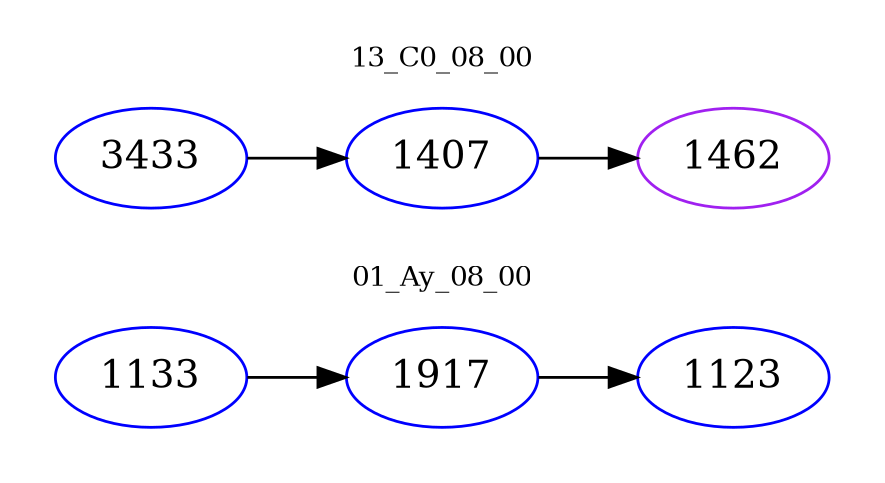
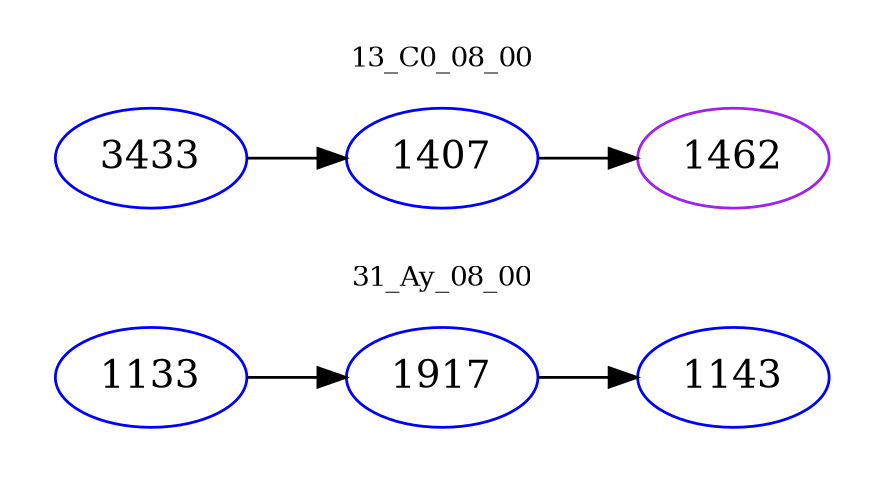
cluster "01_Ay_08_00": label "01_Ay_08_00" -> "31_Ay_08_00"
node "1123": label "1123" -> "1143"
